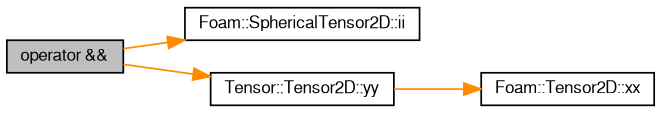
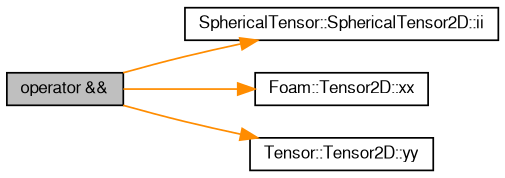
node "Foam::SphericalTensor2D::ii": label "Foam::SphericalTensor2D::ii" -> "SphericalTensor::SphericalTensor2D::ii"
edge "Tensor::Tensor2D::yy" -> "Foam::Tensor2D::xx": now "operator &&" -> "Foam::Tensor2D::xx"
